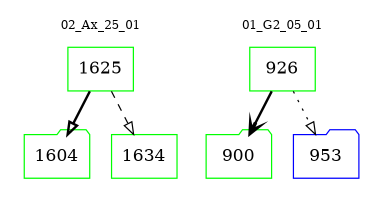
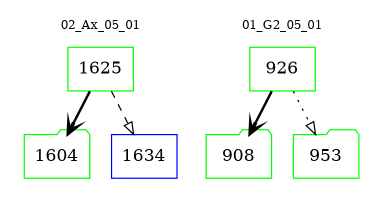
cluster "02_Ax_25_01": label "02_Ax_25_01" -> "02_Ax_05_01"
edge "1625" -> "1604": arrowhead onormal -> vee
node "1634": color green -> blue
node "900": label "900" -> "908"
node "953": color blue -> green
